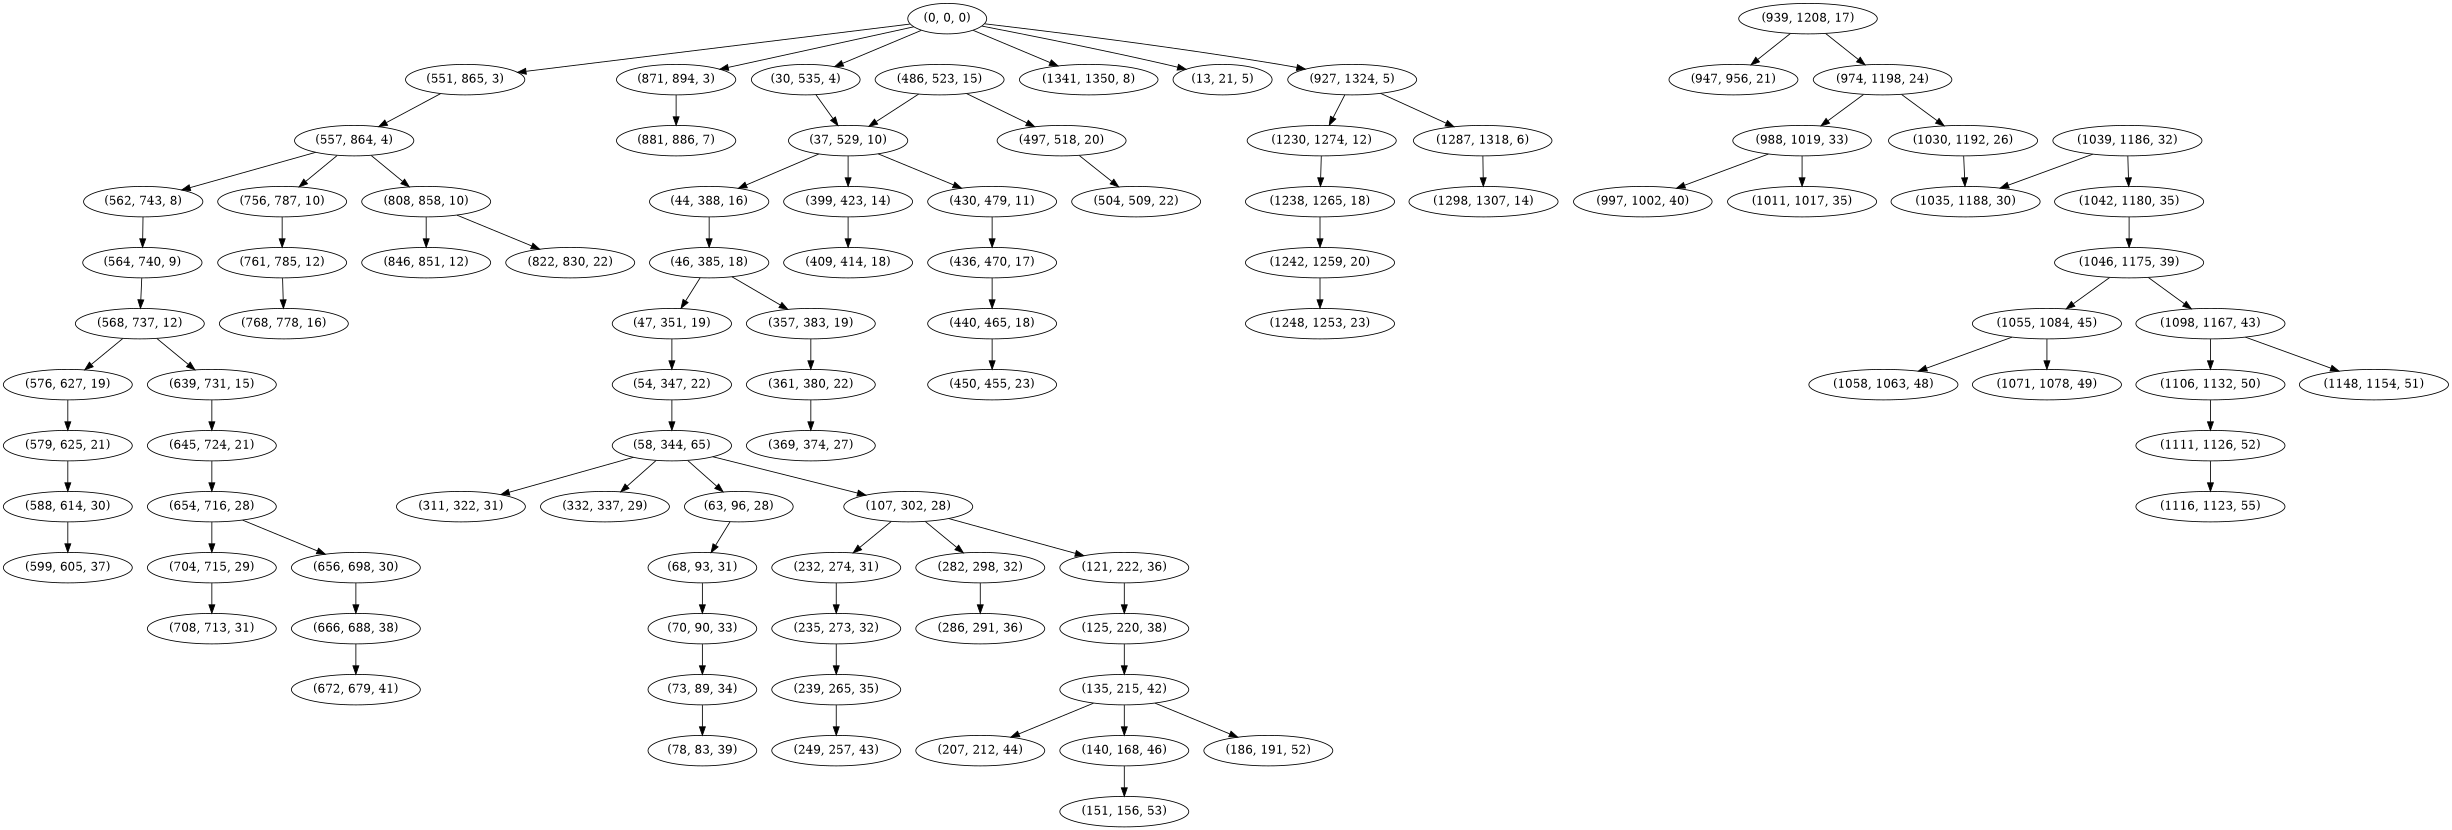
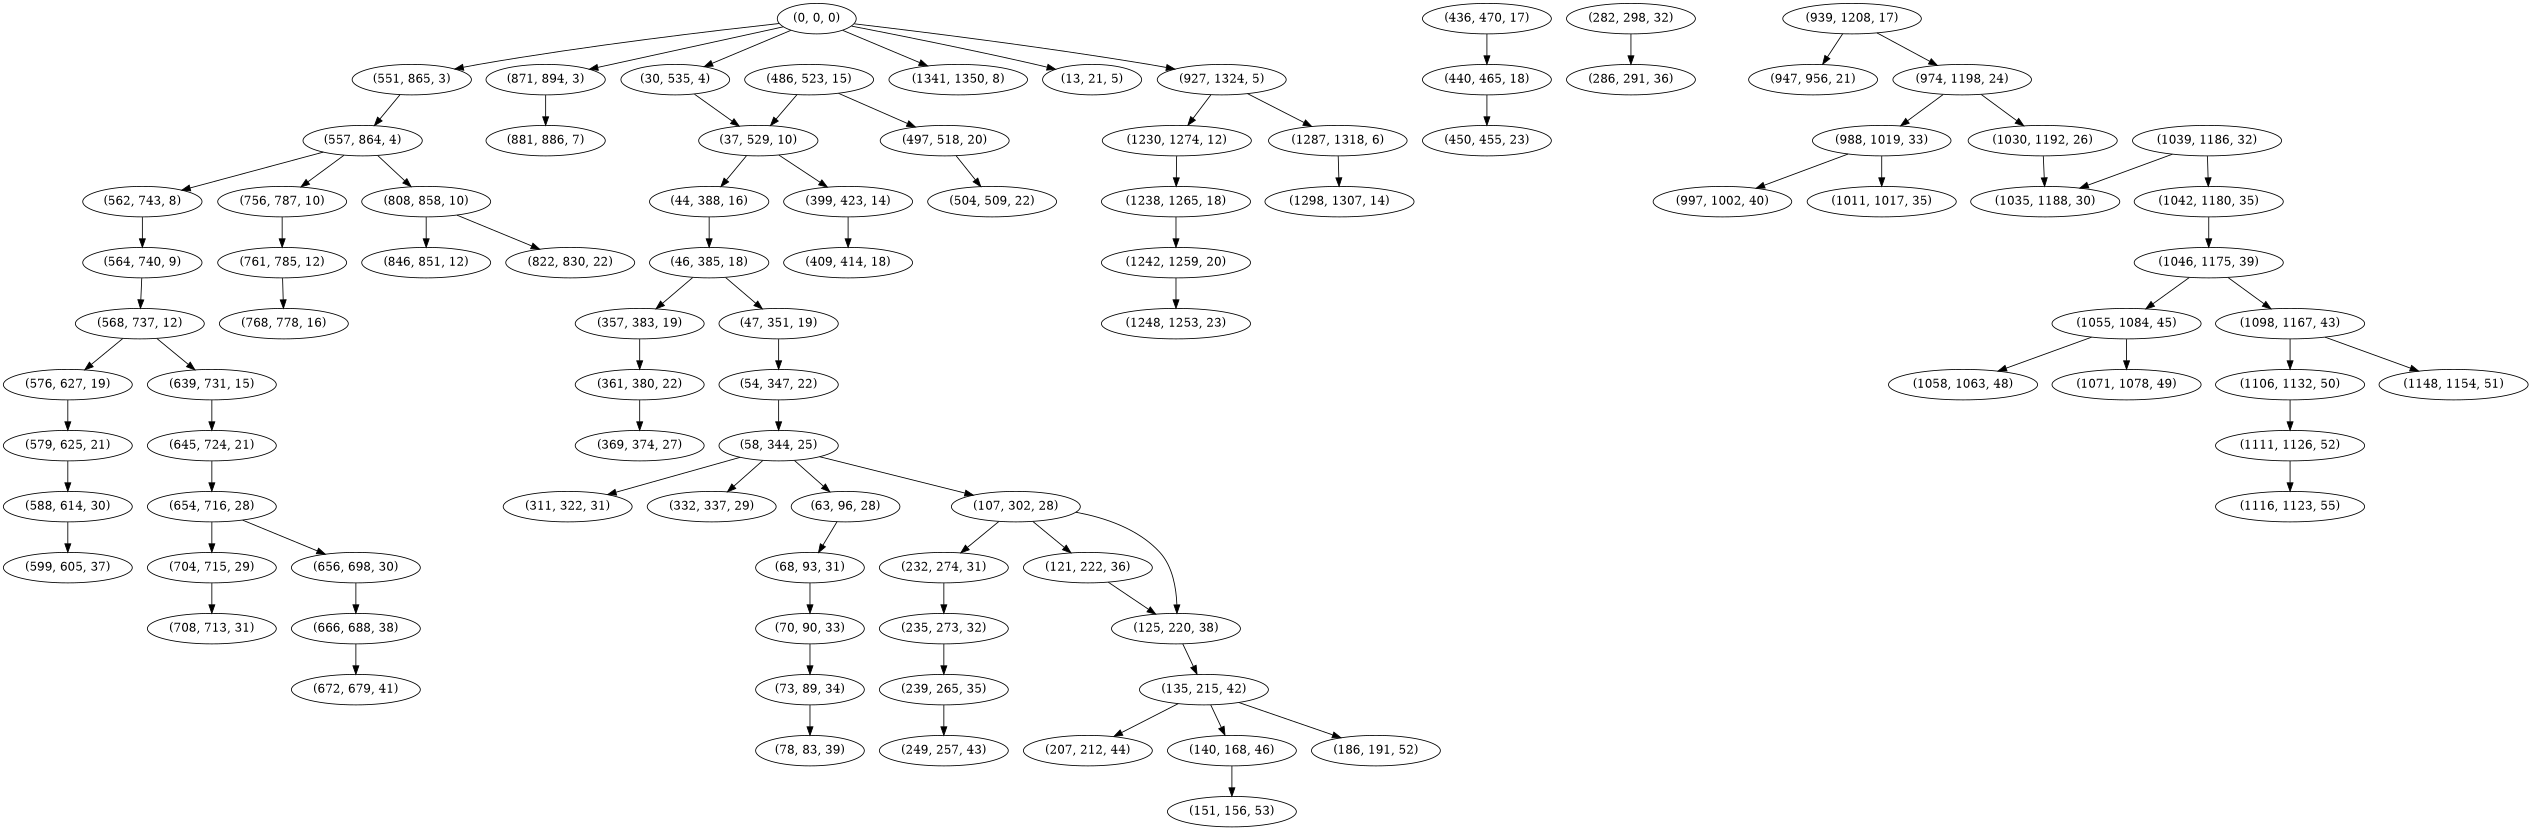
node "(430, 479, 11)": removed
node "(58, 344, 65)": label "(58, 344, 65)" -> "(58, 344, 25)"
edge "(107, 302, 28)" -> "(282, 298, 32)": now "(107, 302, 28)" -> "(125, 220, 38)"
